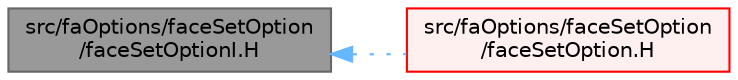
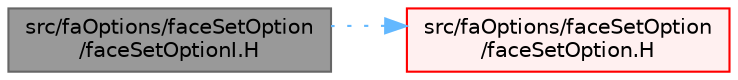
edge "src/faOptions/faceSetOption /faceSetOption.H" -> "src/faOptions/faceSetOption /faceSetOptionI.H": reversed
